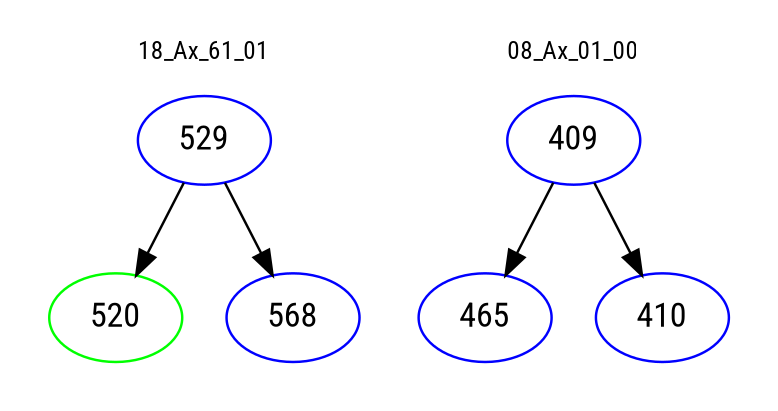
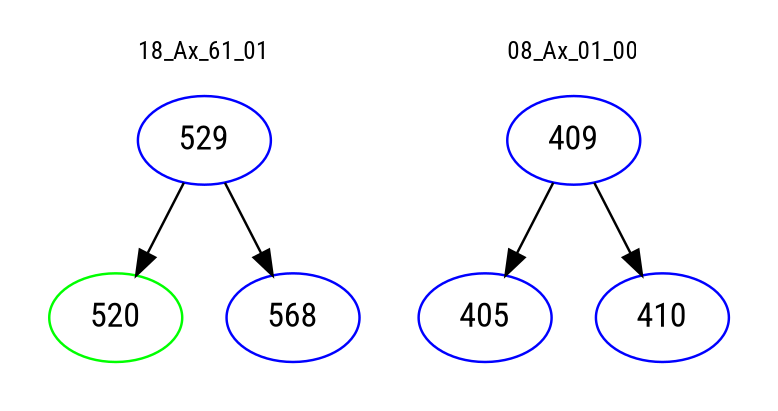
node "465": label "465" -> "405"
